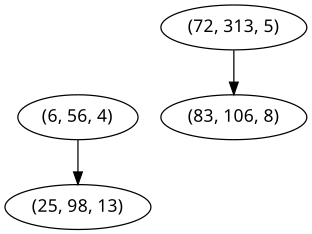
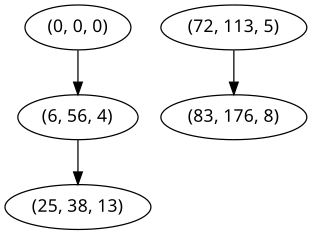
node "(0, 0, 0)": added
node "(72, 313, 5)": label "(72, 313, 5)" -> "(72, 113, 5)"
node "(83, 106, 8)": label "(83, 106, 8)" -> "(83, 176, 8)"
node "(25, 98, 13)": label "(25, 98, 13)" -> "(25, 38, 13)"
